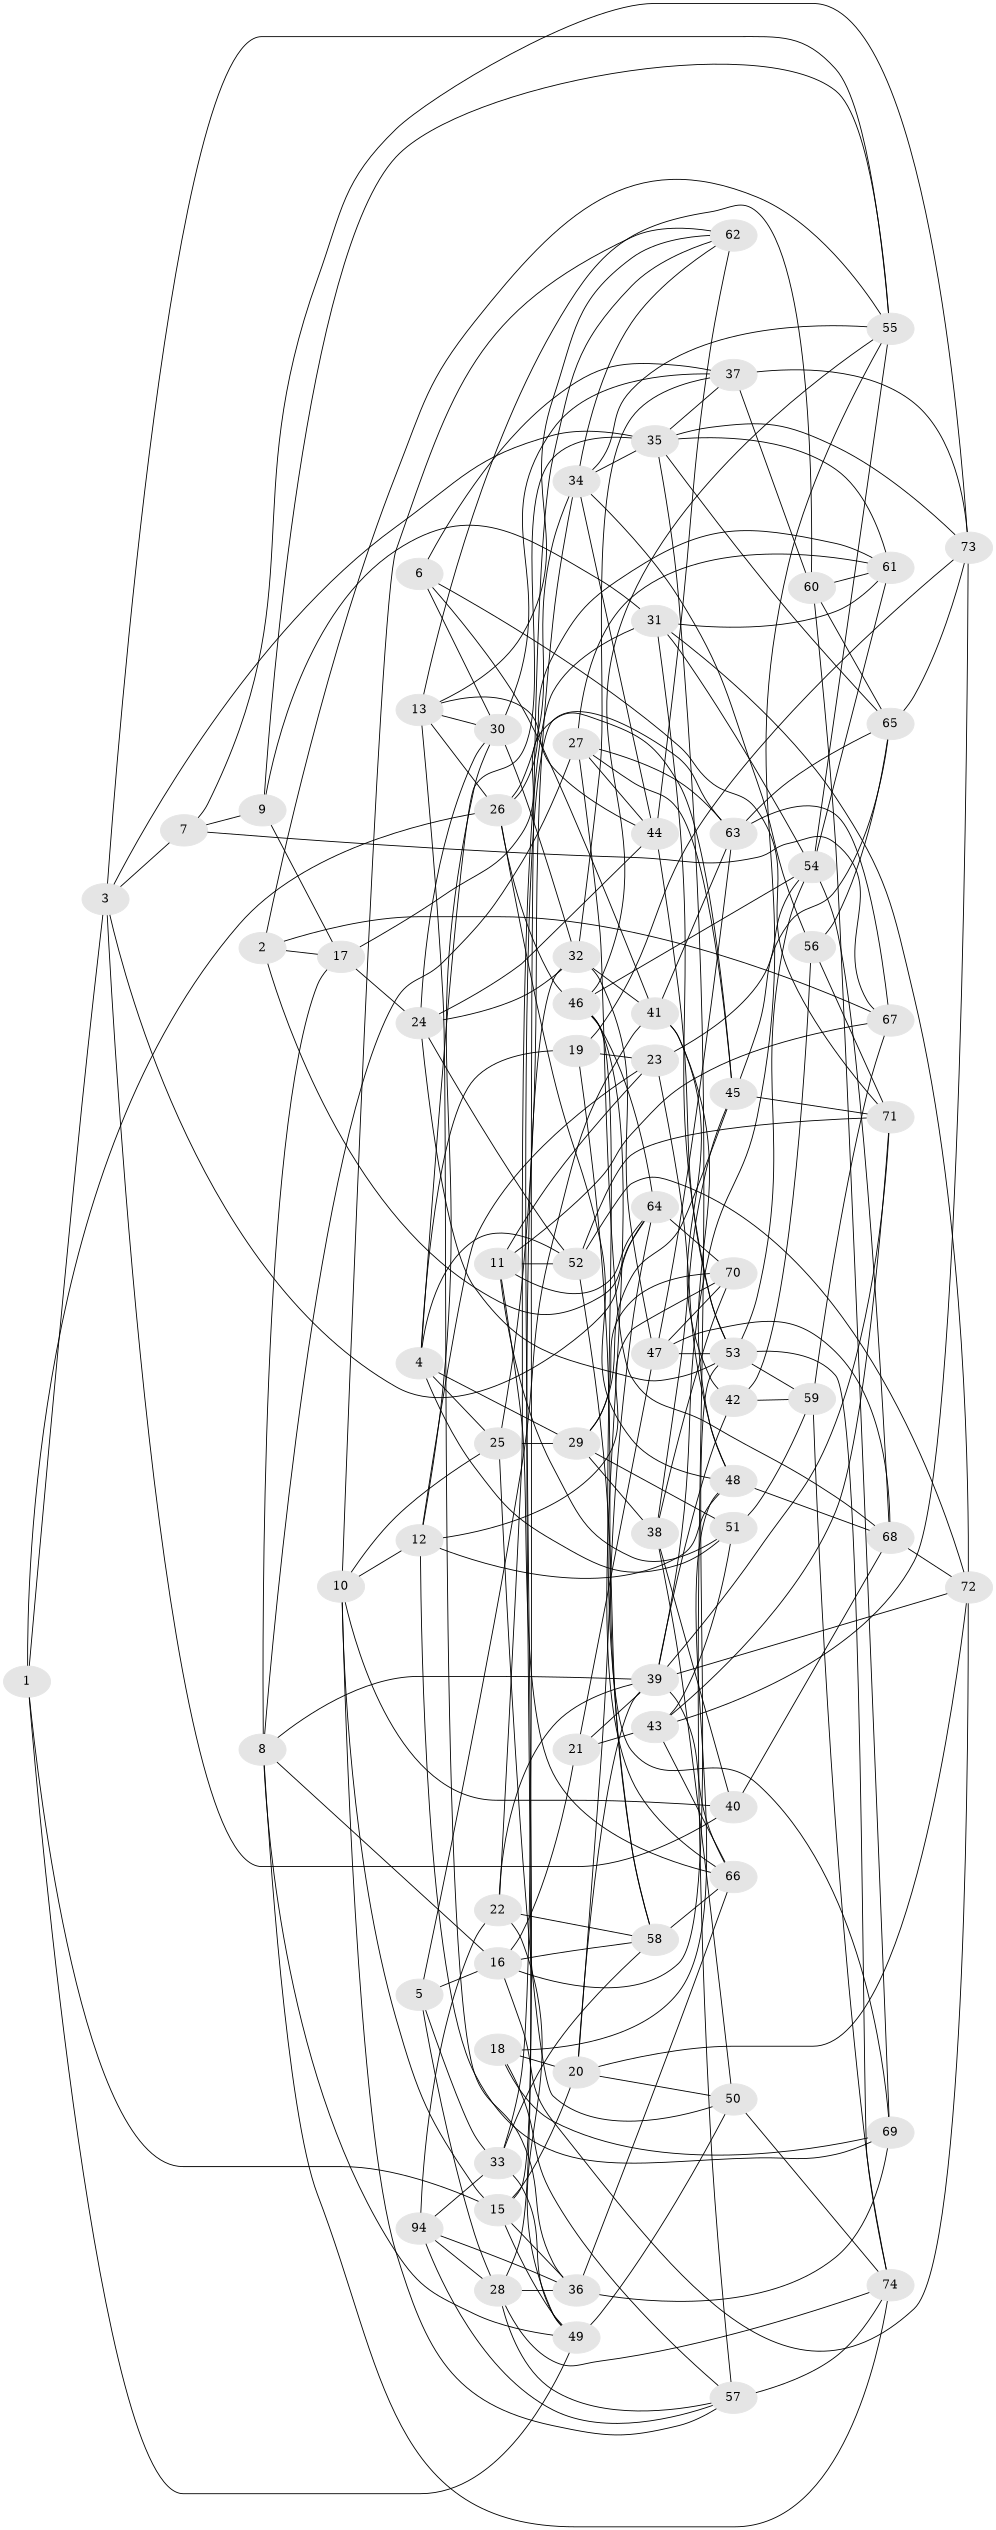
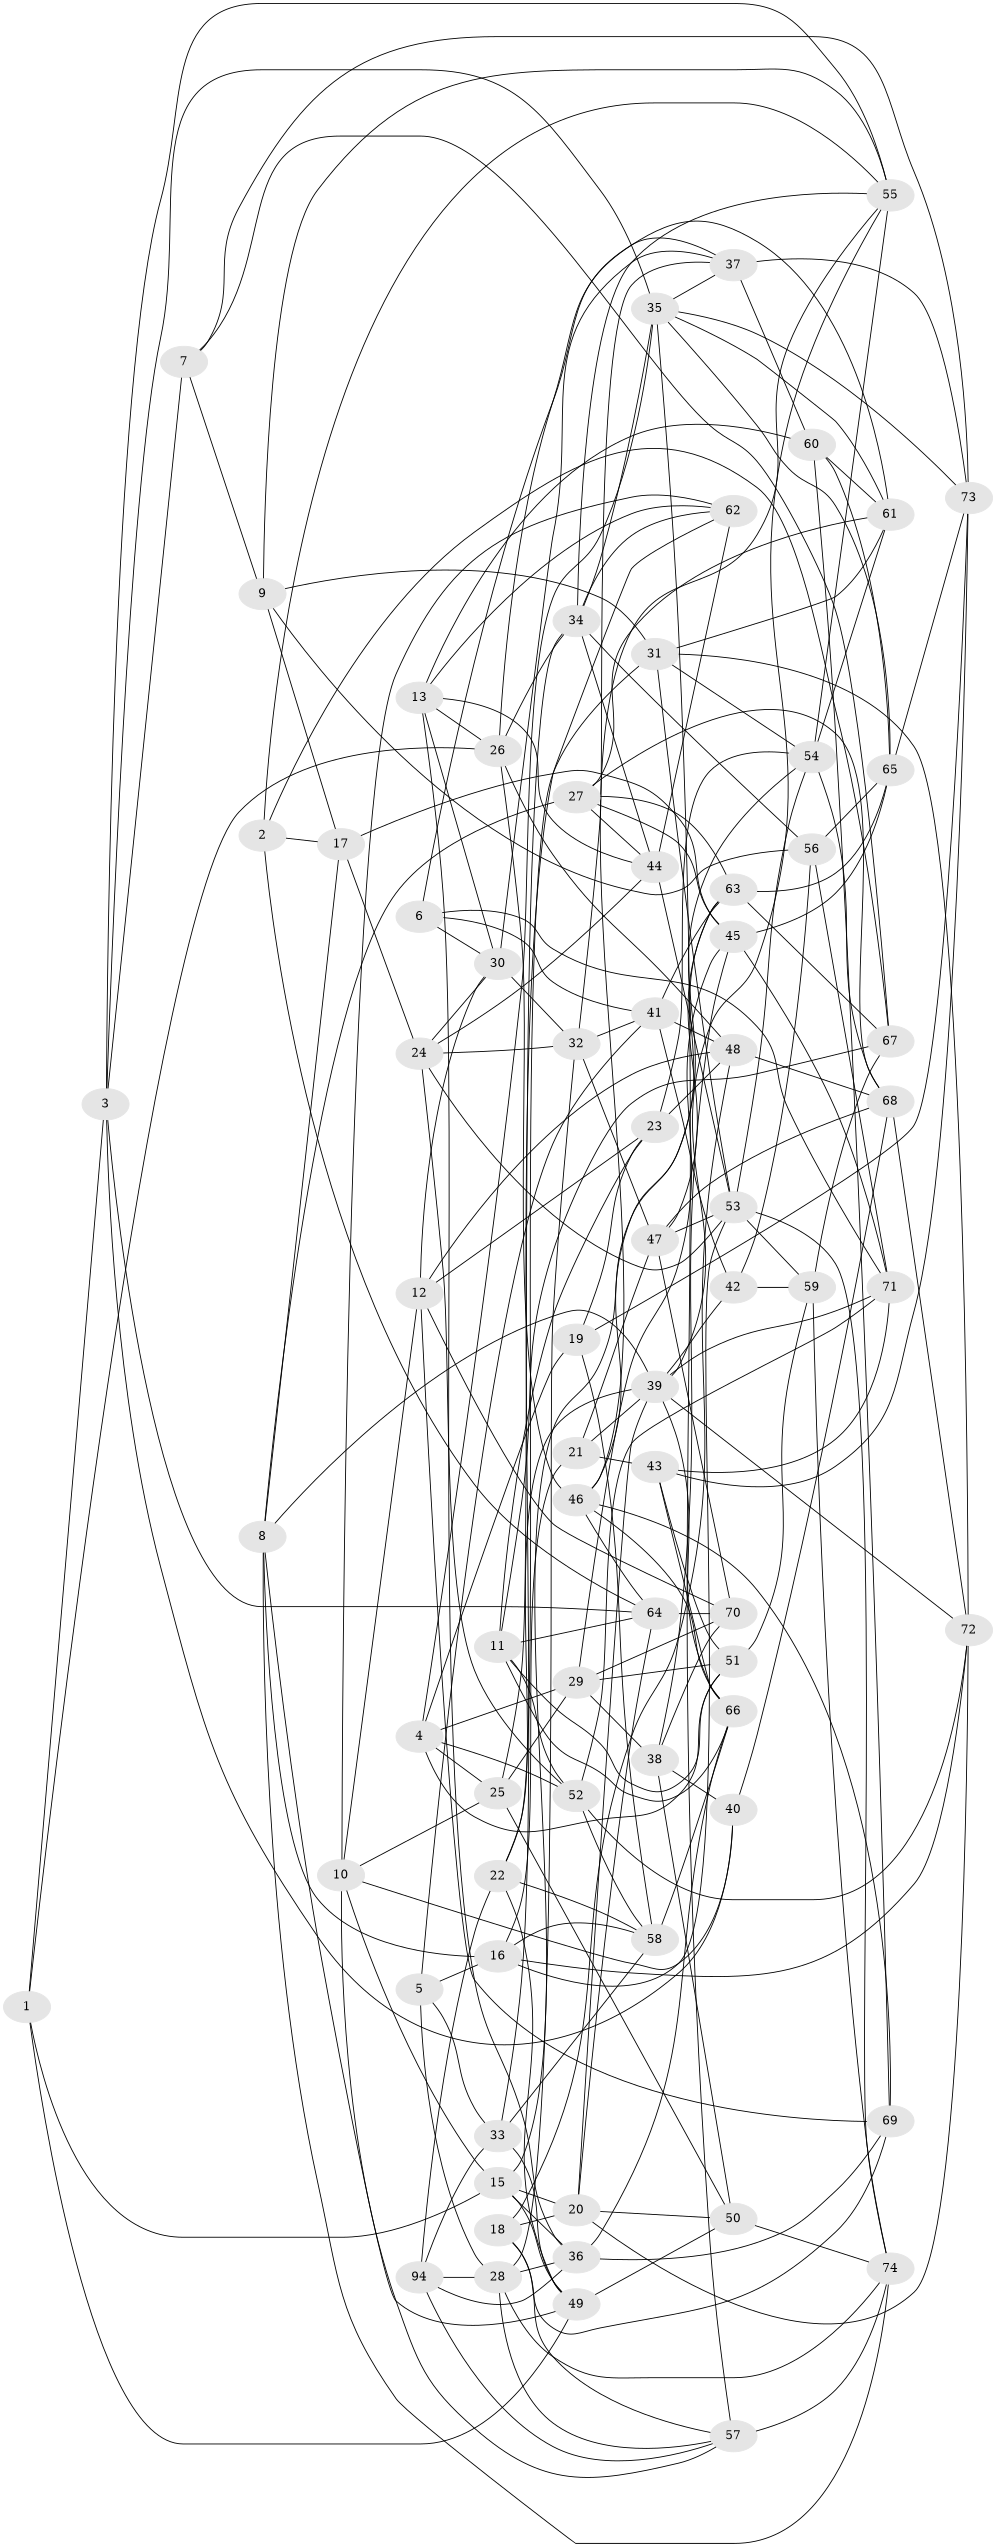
edge "9" -- "56": added
